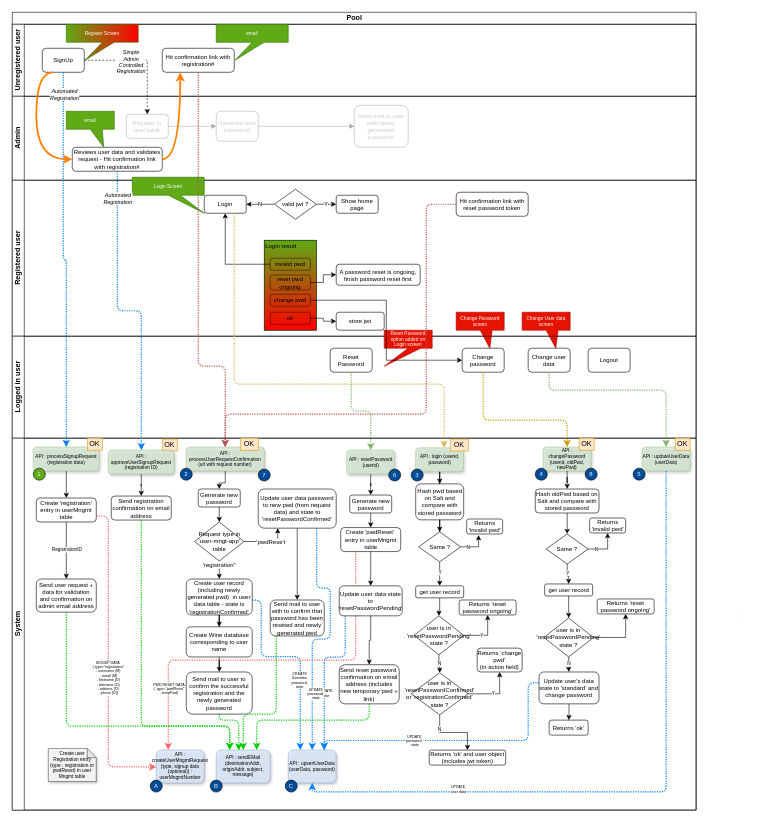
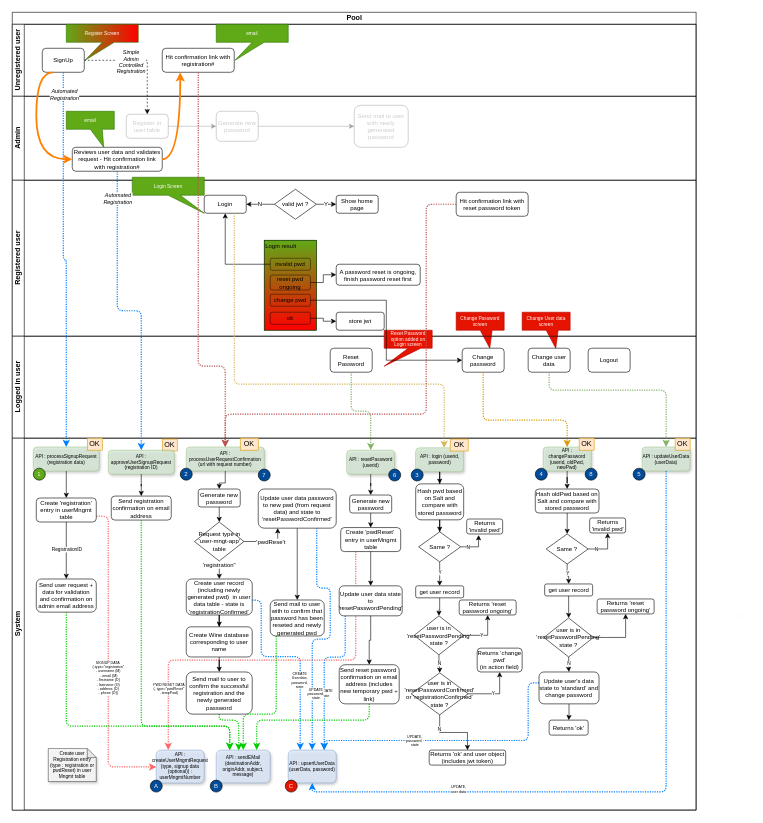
node "C": fillcolor #004c99 -> #e51400
